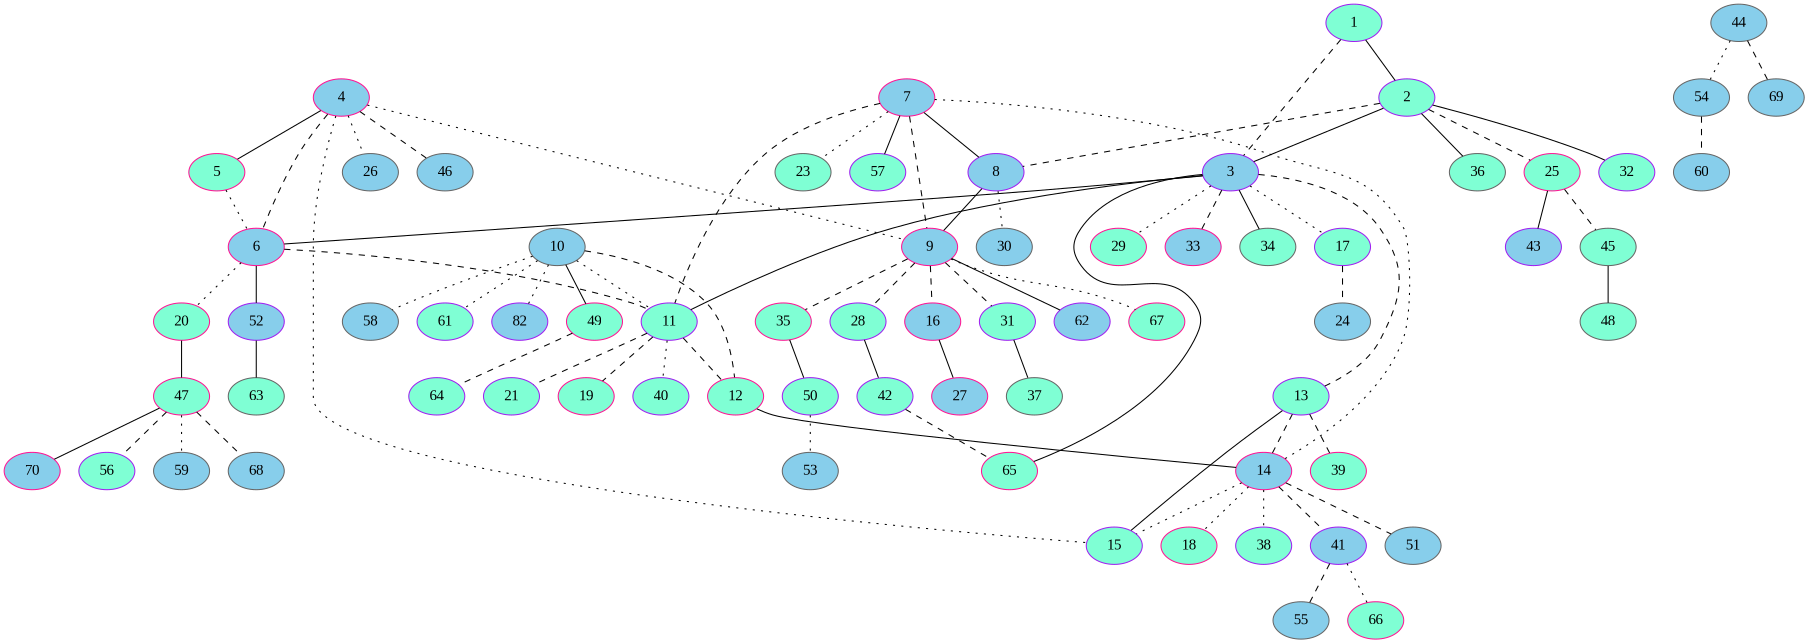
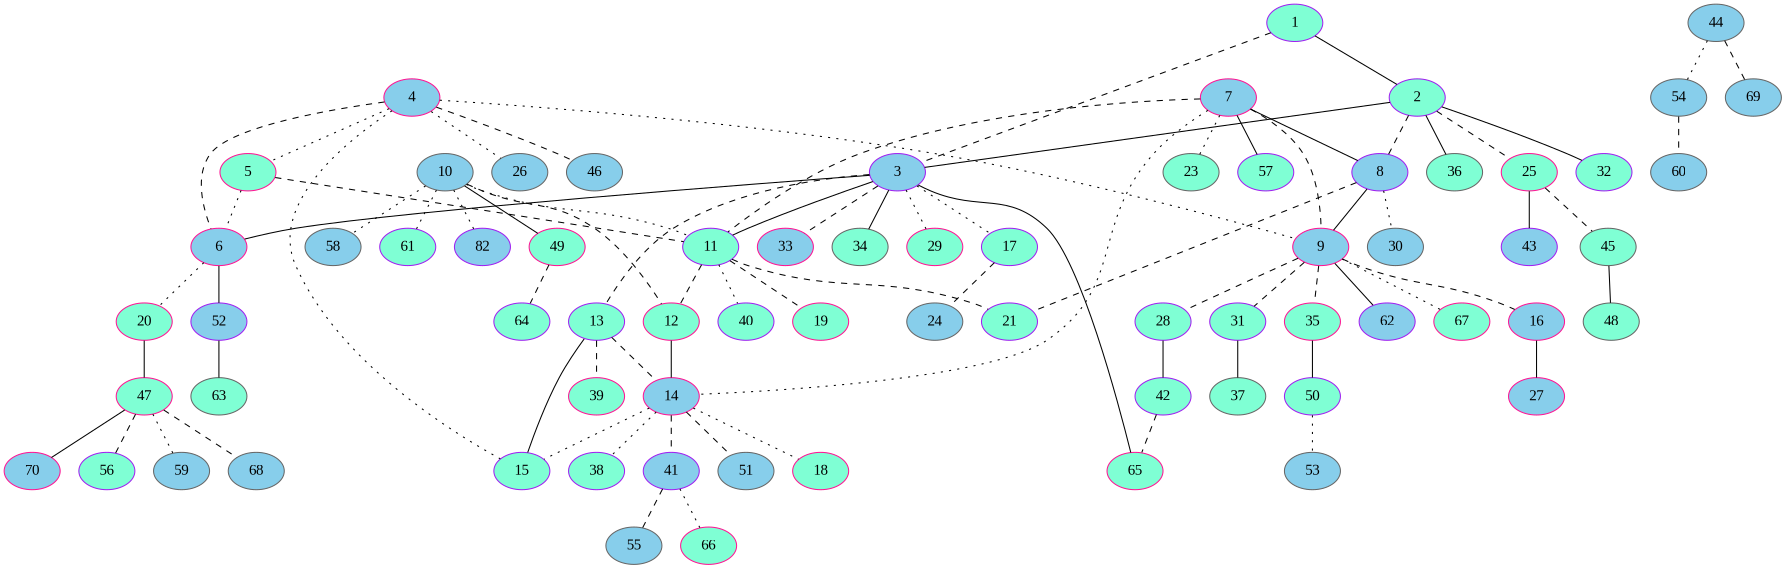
edge "4" -- "5": style solid -> dotted
edge "8" -- "21": added
edge "6" -- "11": now "5" -- "11"
